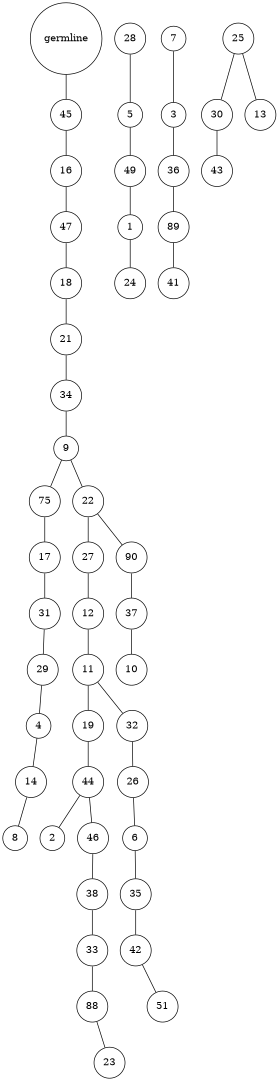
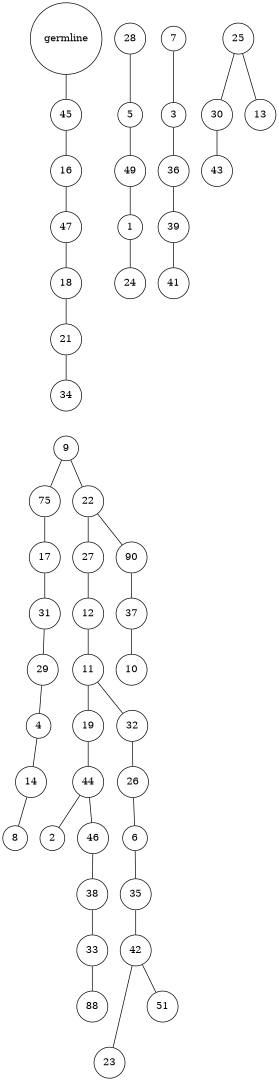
node "89": label "89" -> "39"
edge "34" -- "9": removed
edge "88" -- "23": now "42" -- "23"
